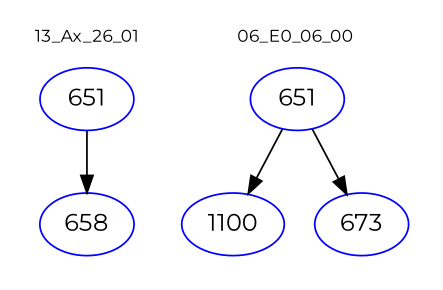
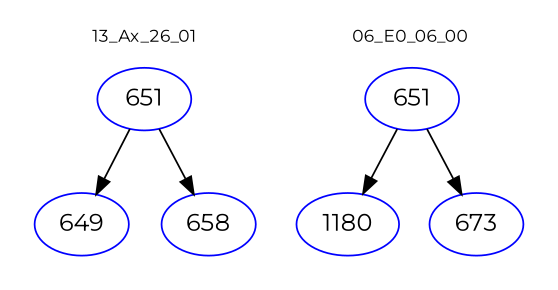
node "649": added
node "1100": label "1100" -> "1180"
